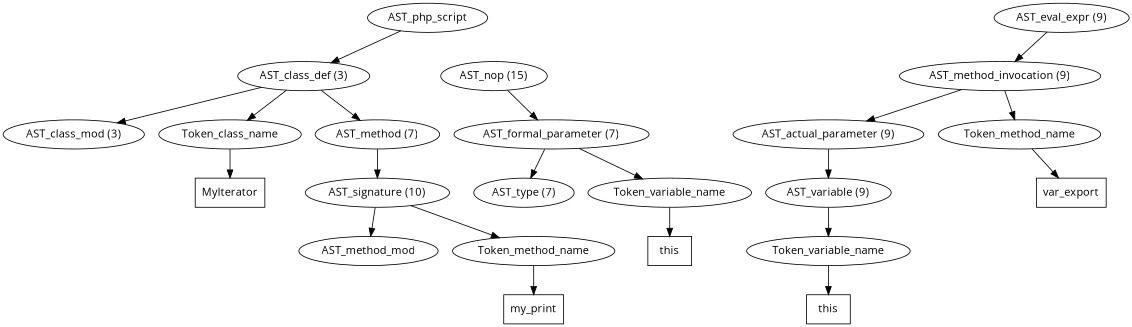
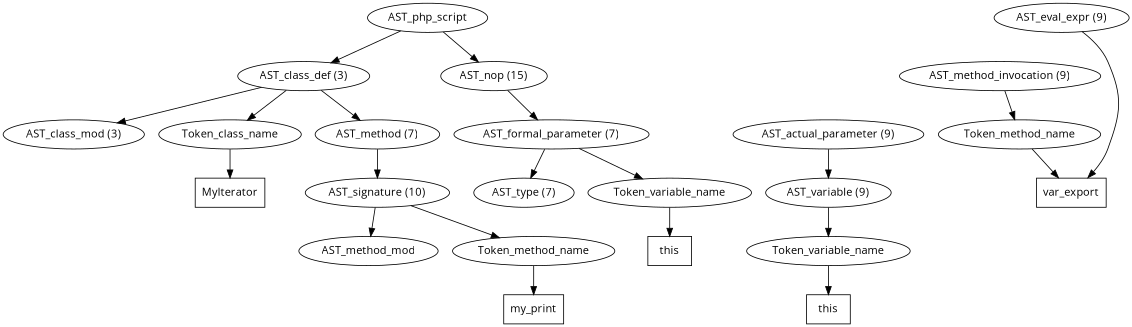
edge "AST_php_script" -> "AST_nop (15)": added
edge "AST_eval_expr (9)" -> "AST_method_invocation (9)": now "AST_eval_expr (9)" -> "var_export"
edge "AST_method_invocation (9)" -> "AST_actual_parameter (9)": removed
